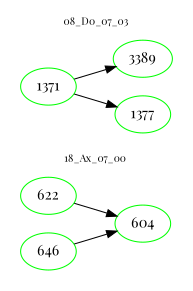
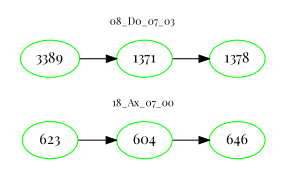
edge "1371" -> "3389": reversed
node "1377": label "1377" -> "1378"
node "622": label "622" -> "623"
edge "646" -> "604": reversed
